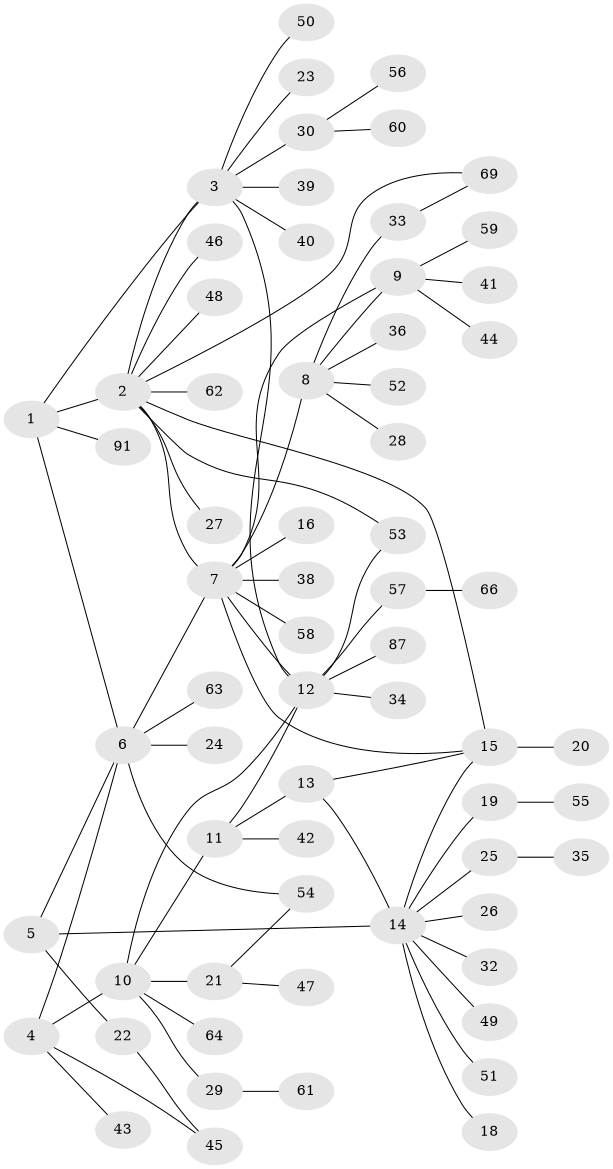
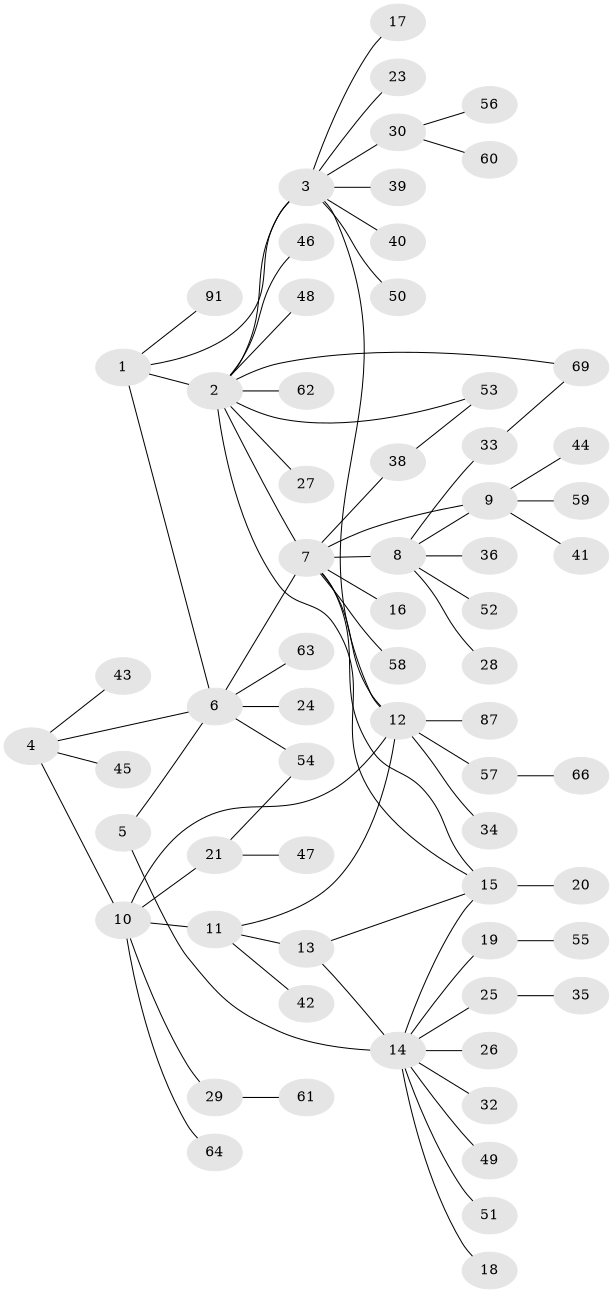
node "17": added
edge "53" -- "12": now "53" -- "38"
node "22": removed
